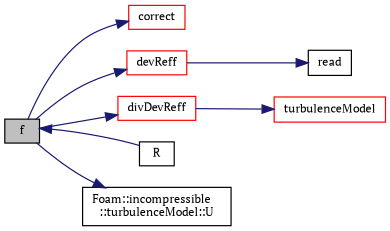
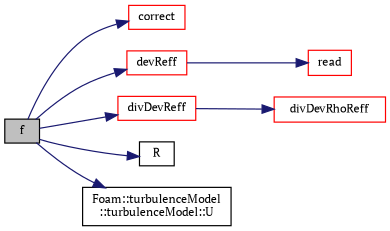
node "read": color black -> red
node "turbulenceModel": label "turbulenceModel" -> "divDevRhoReff"
edge "R" -> "f": reversed
node "Foam::incompressible ::turbulenceModel::U": label "Foam::incompressible ::turbulenceModel::U" -> "Foam::turbulenceModel ::turbulenceModel::U"
